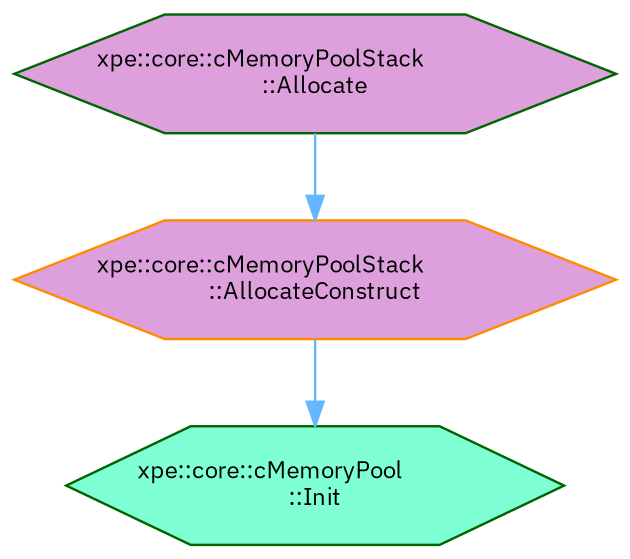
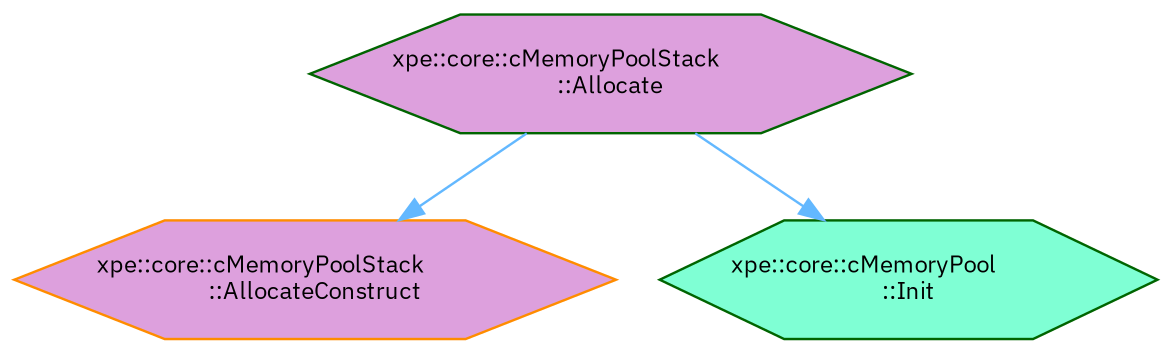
edge "xpe::core::cMemoryPoolStack ::AllocateConstruct" -> "xpe::core::cMemoryPool ::Init": now "xpe::core::cMemoryPoolStack ::Allocate" -> "xpe::core::cMemoryPool ::Init"
